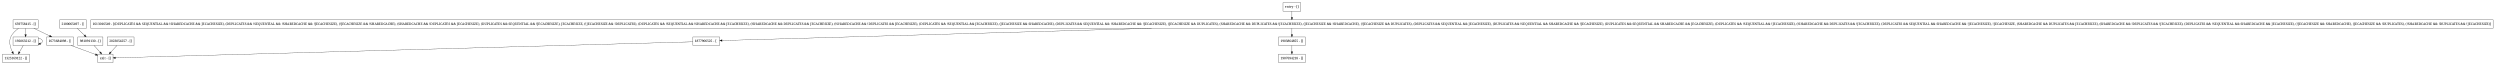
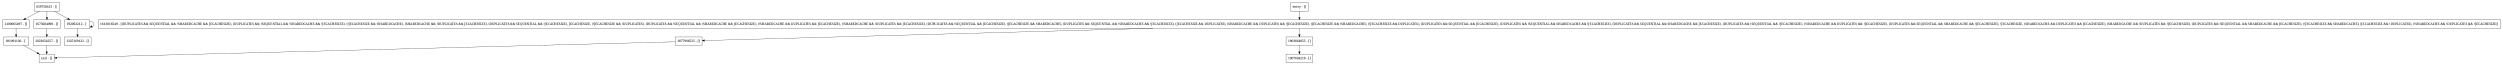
edge "659758415 - []" -> "1325169122 - []": now "659758415 - []" -> "2100065497 - []"
edge "1673684098 - []" -> "exit - []": now "1673684098 - []" -> "2023054257 - []"
